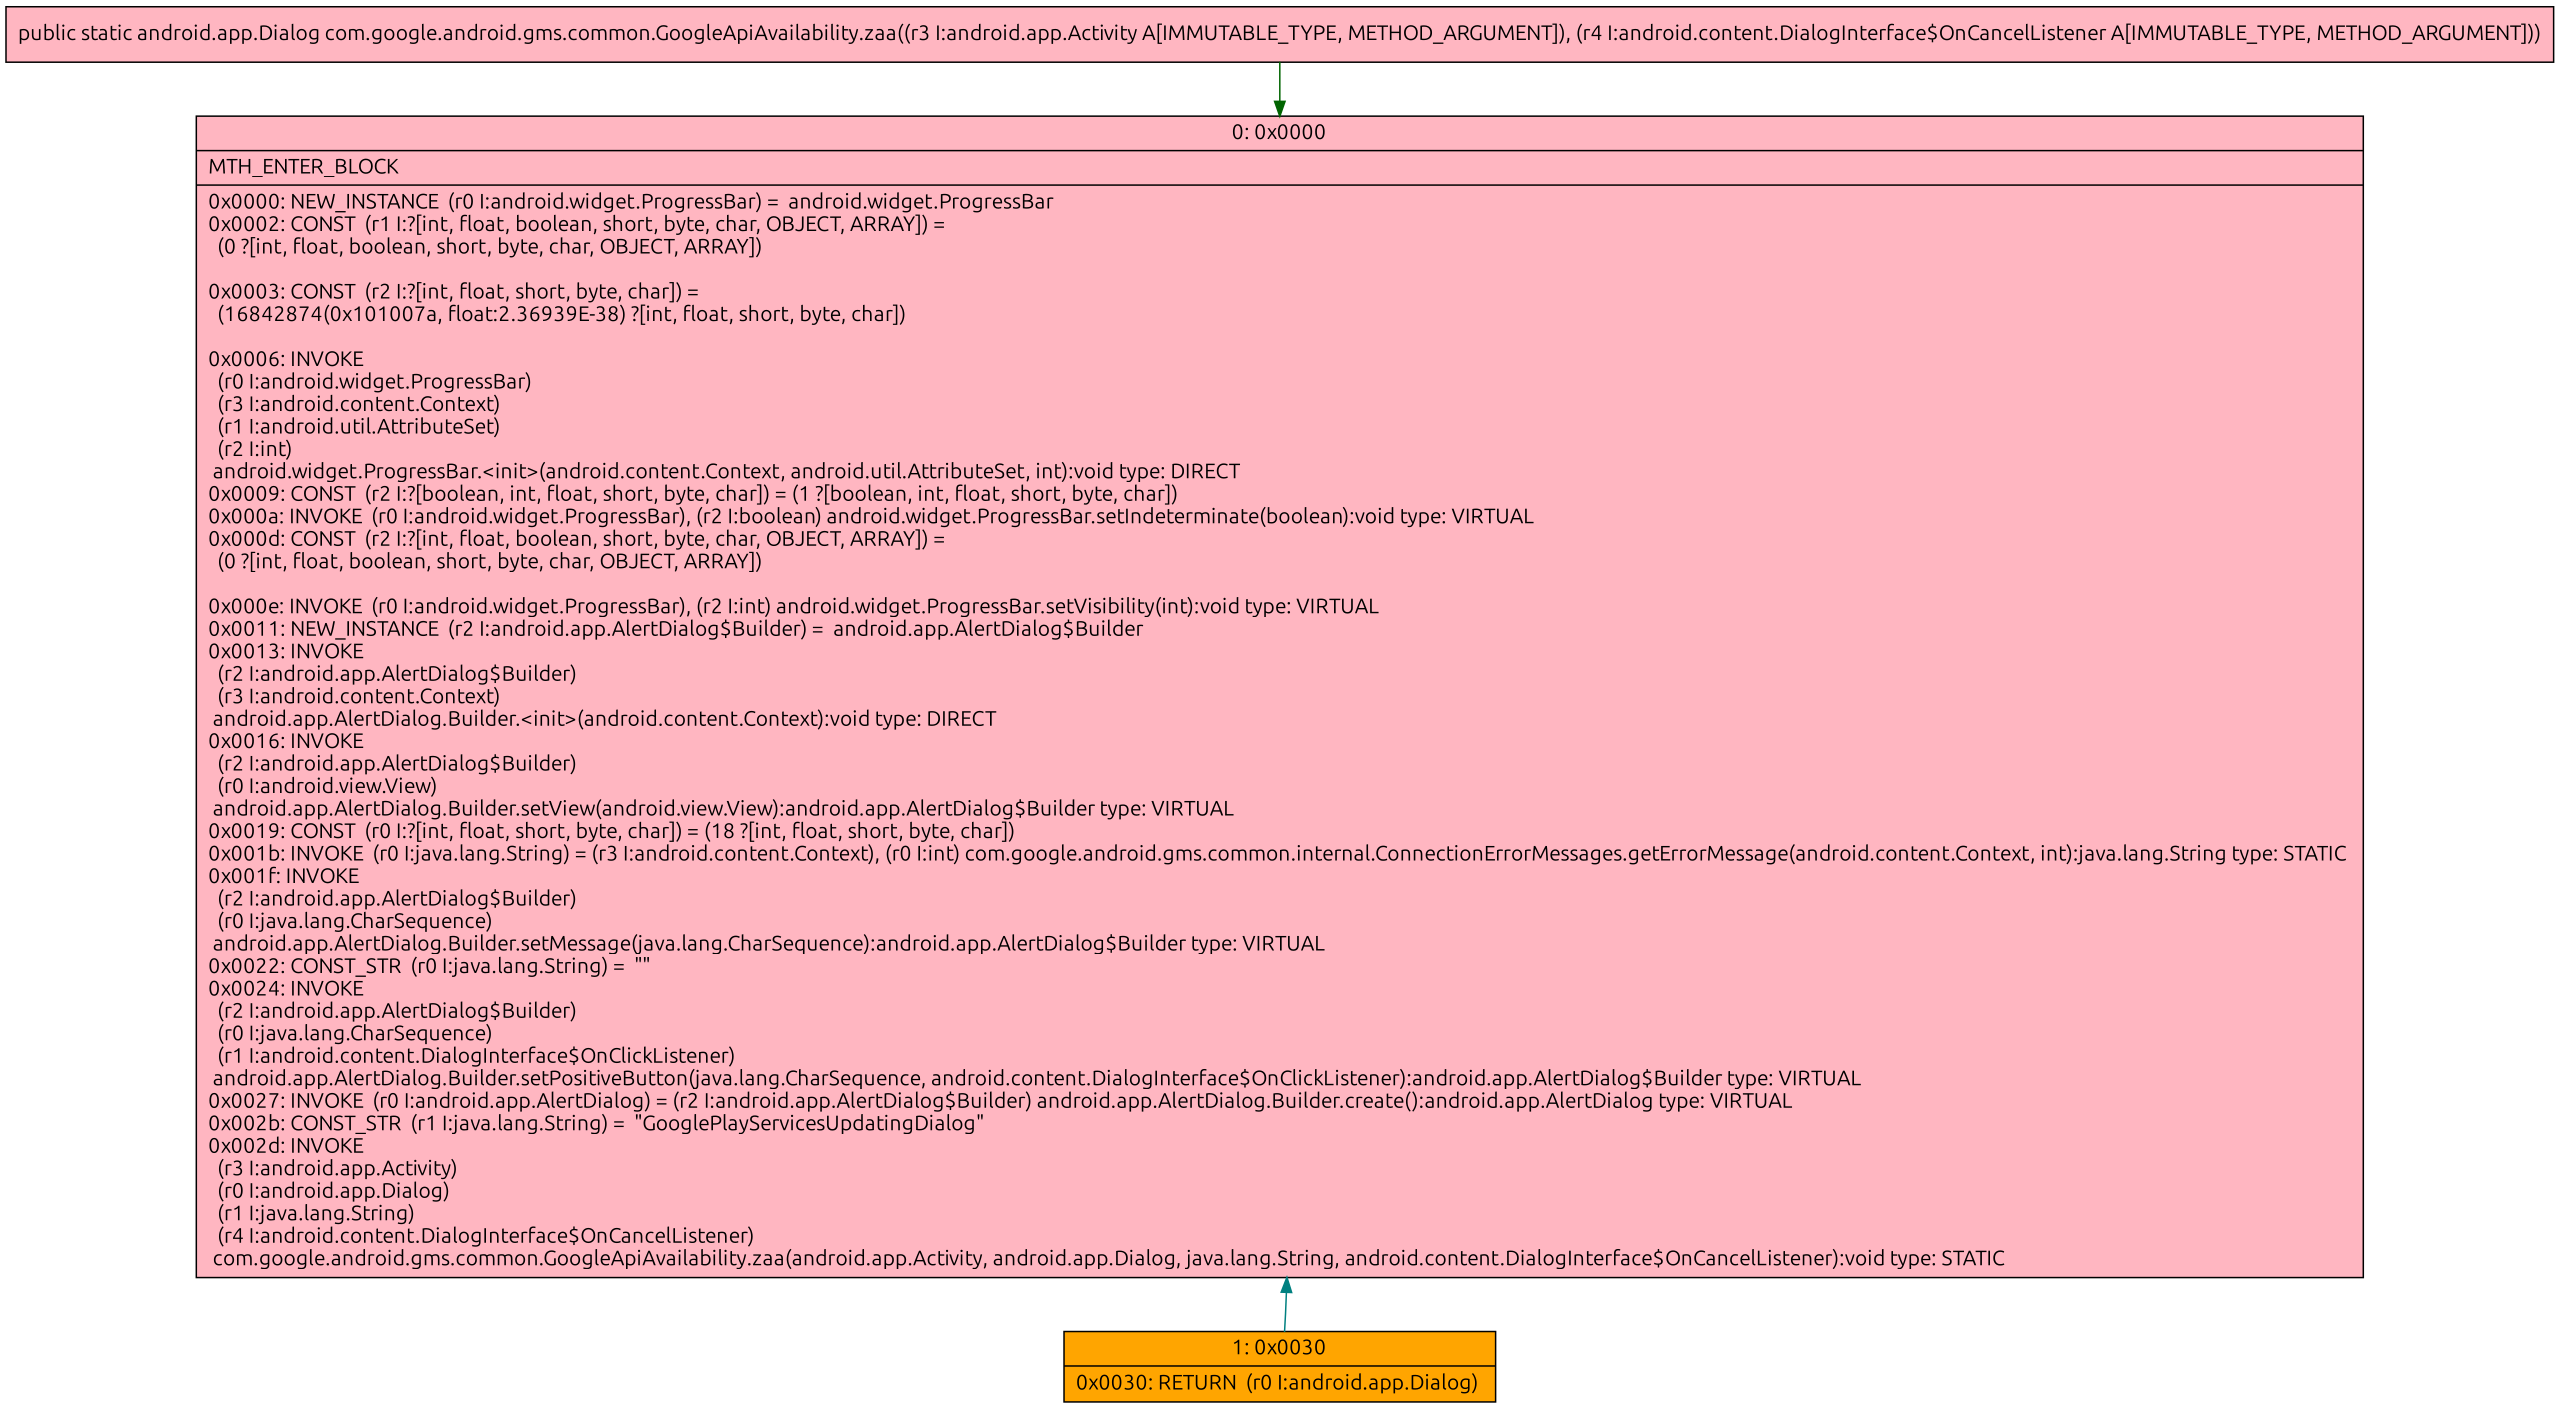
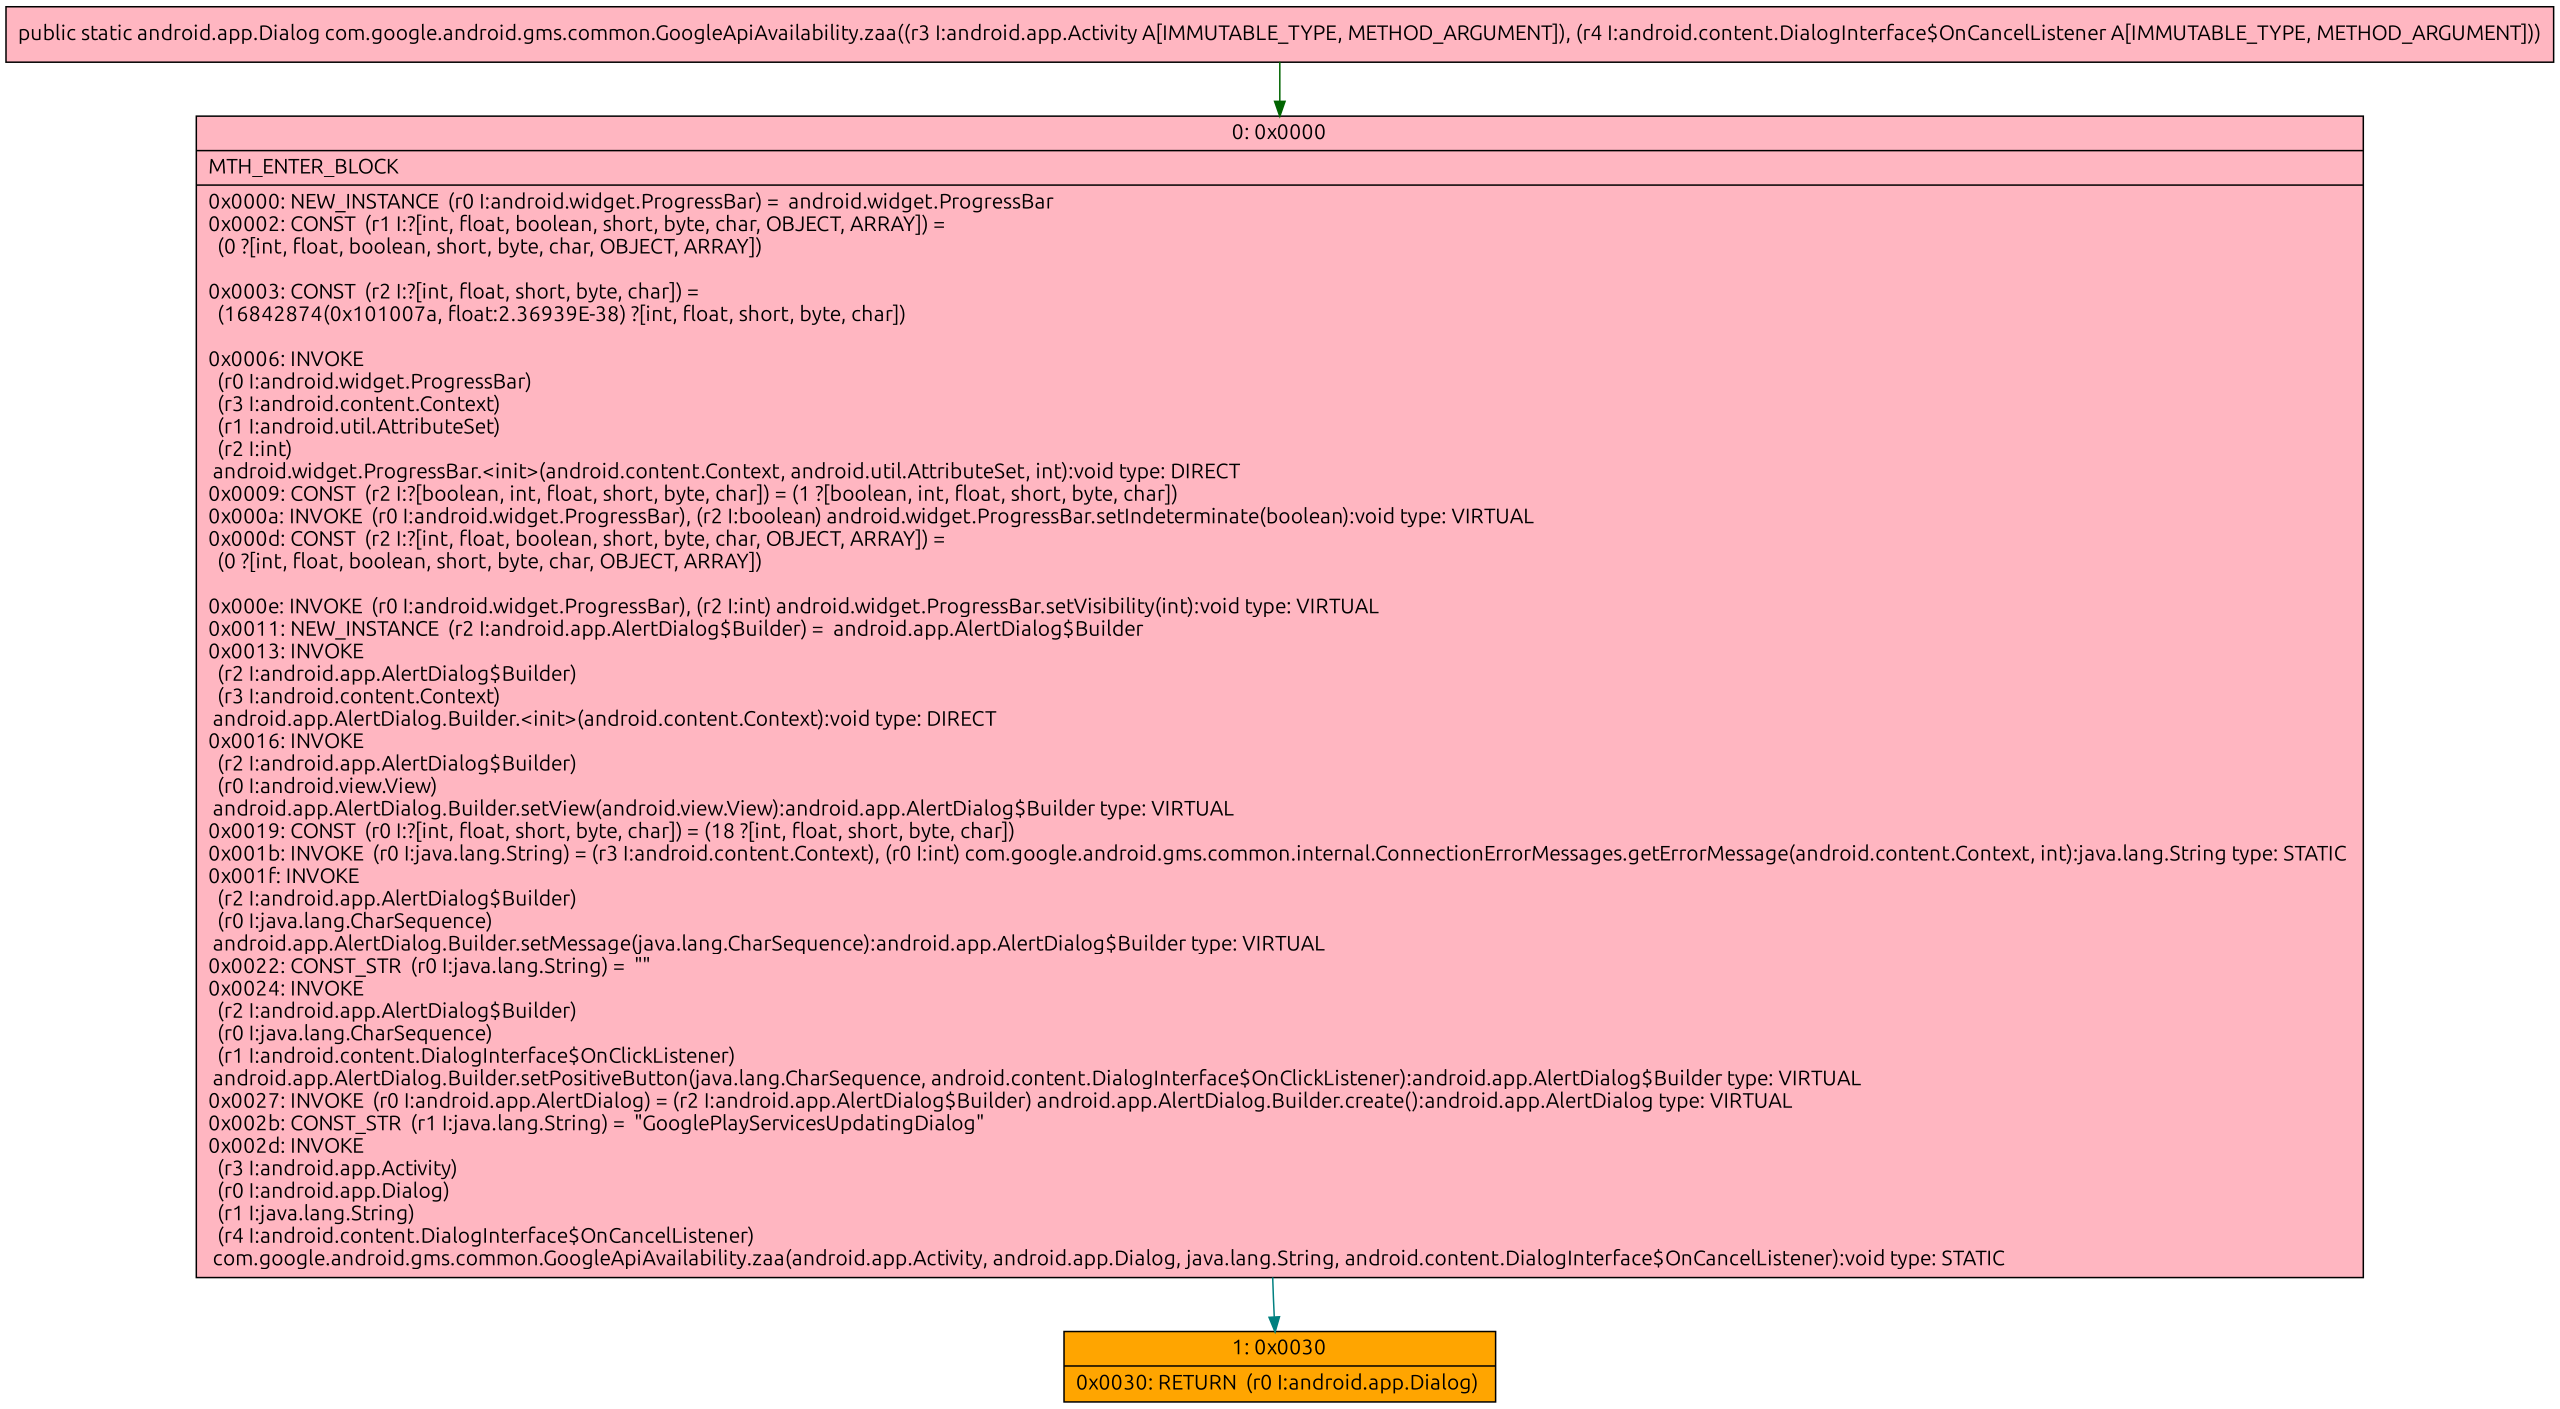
edge "1: 0x0030" -> "0: 0x0000": reversed
